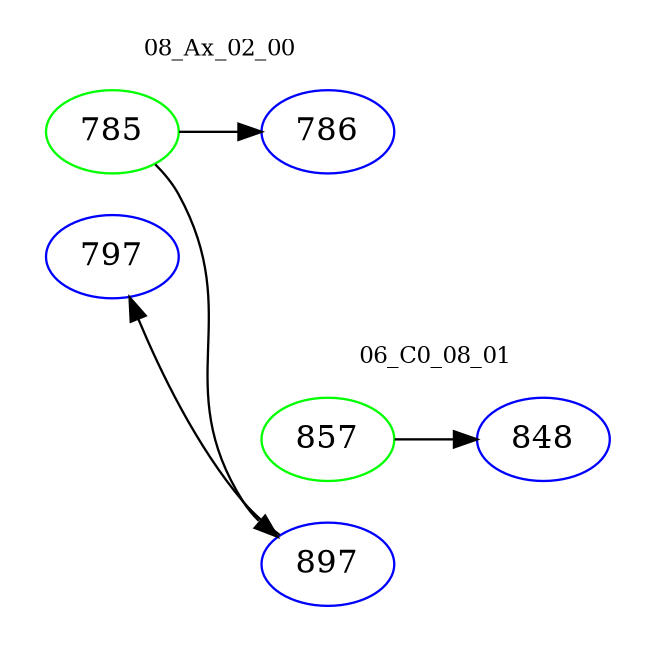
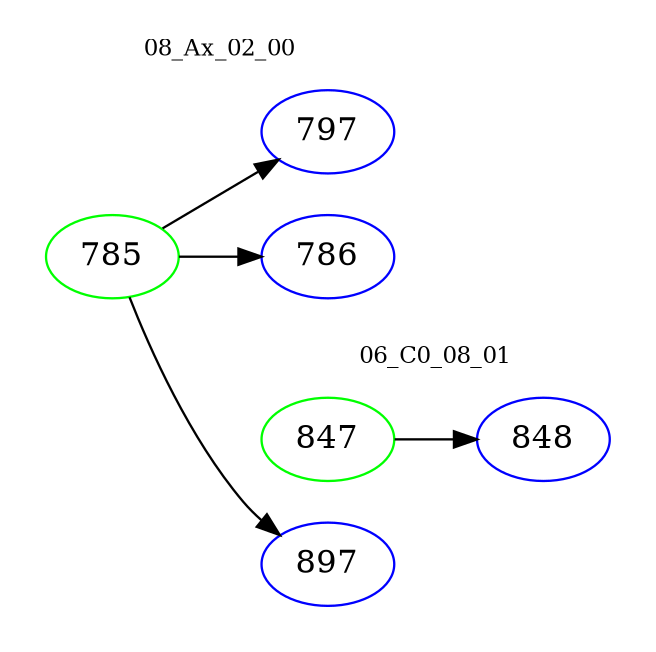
edge "897" -> "797": now "785" -> "797"
node "857": label "857" -> "847"
